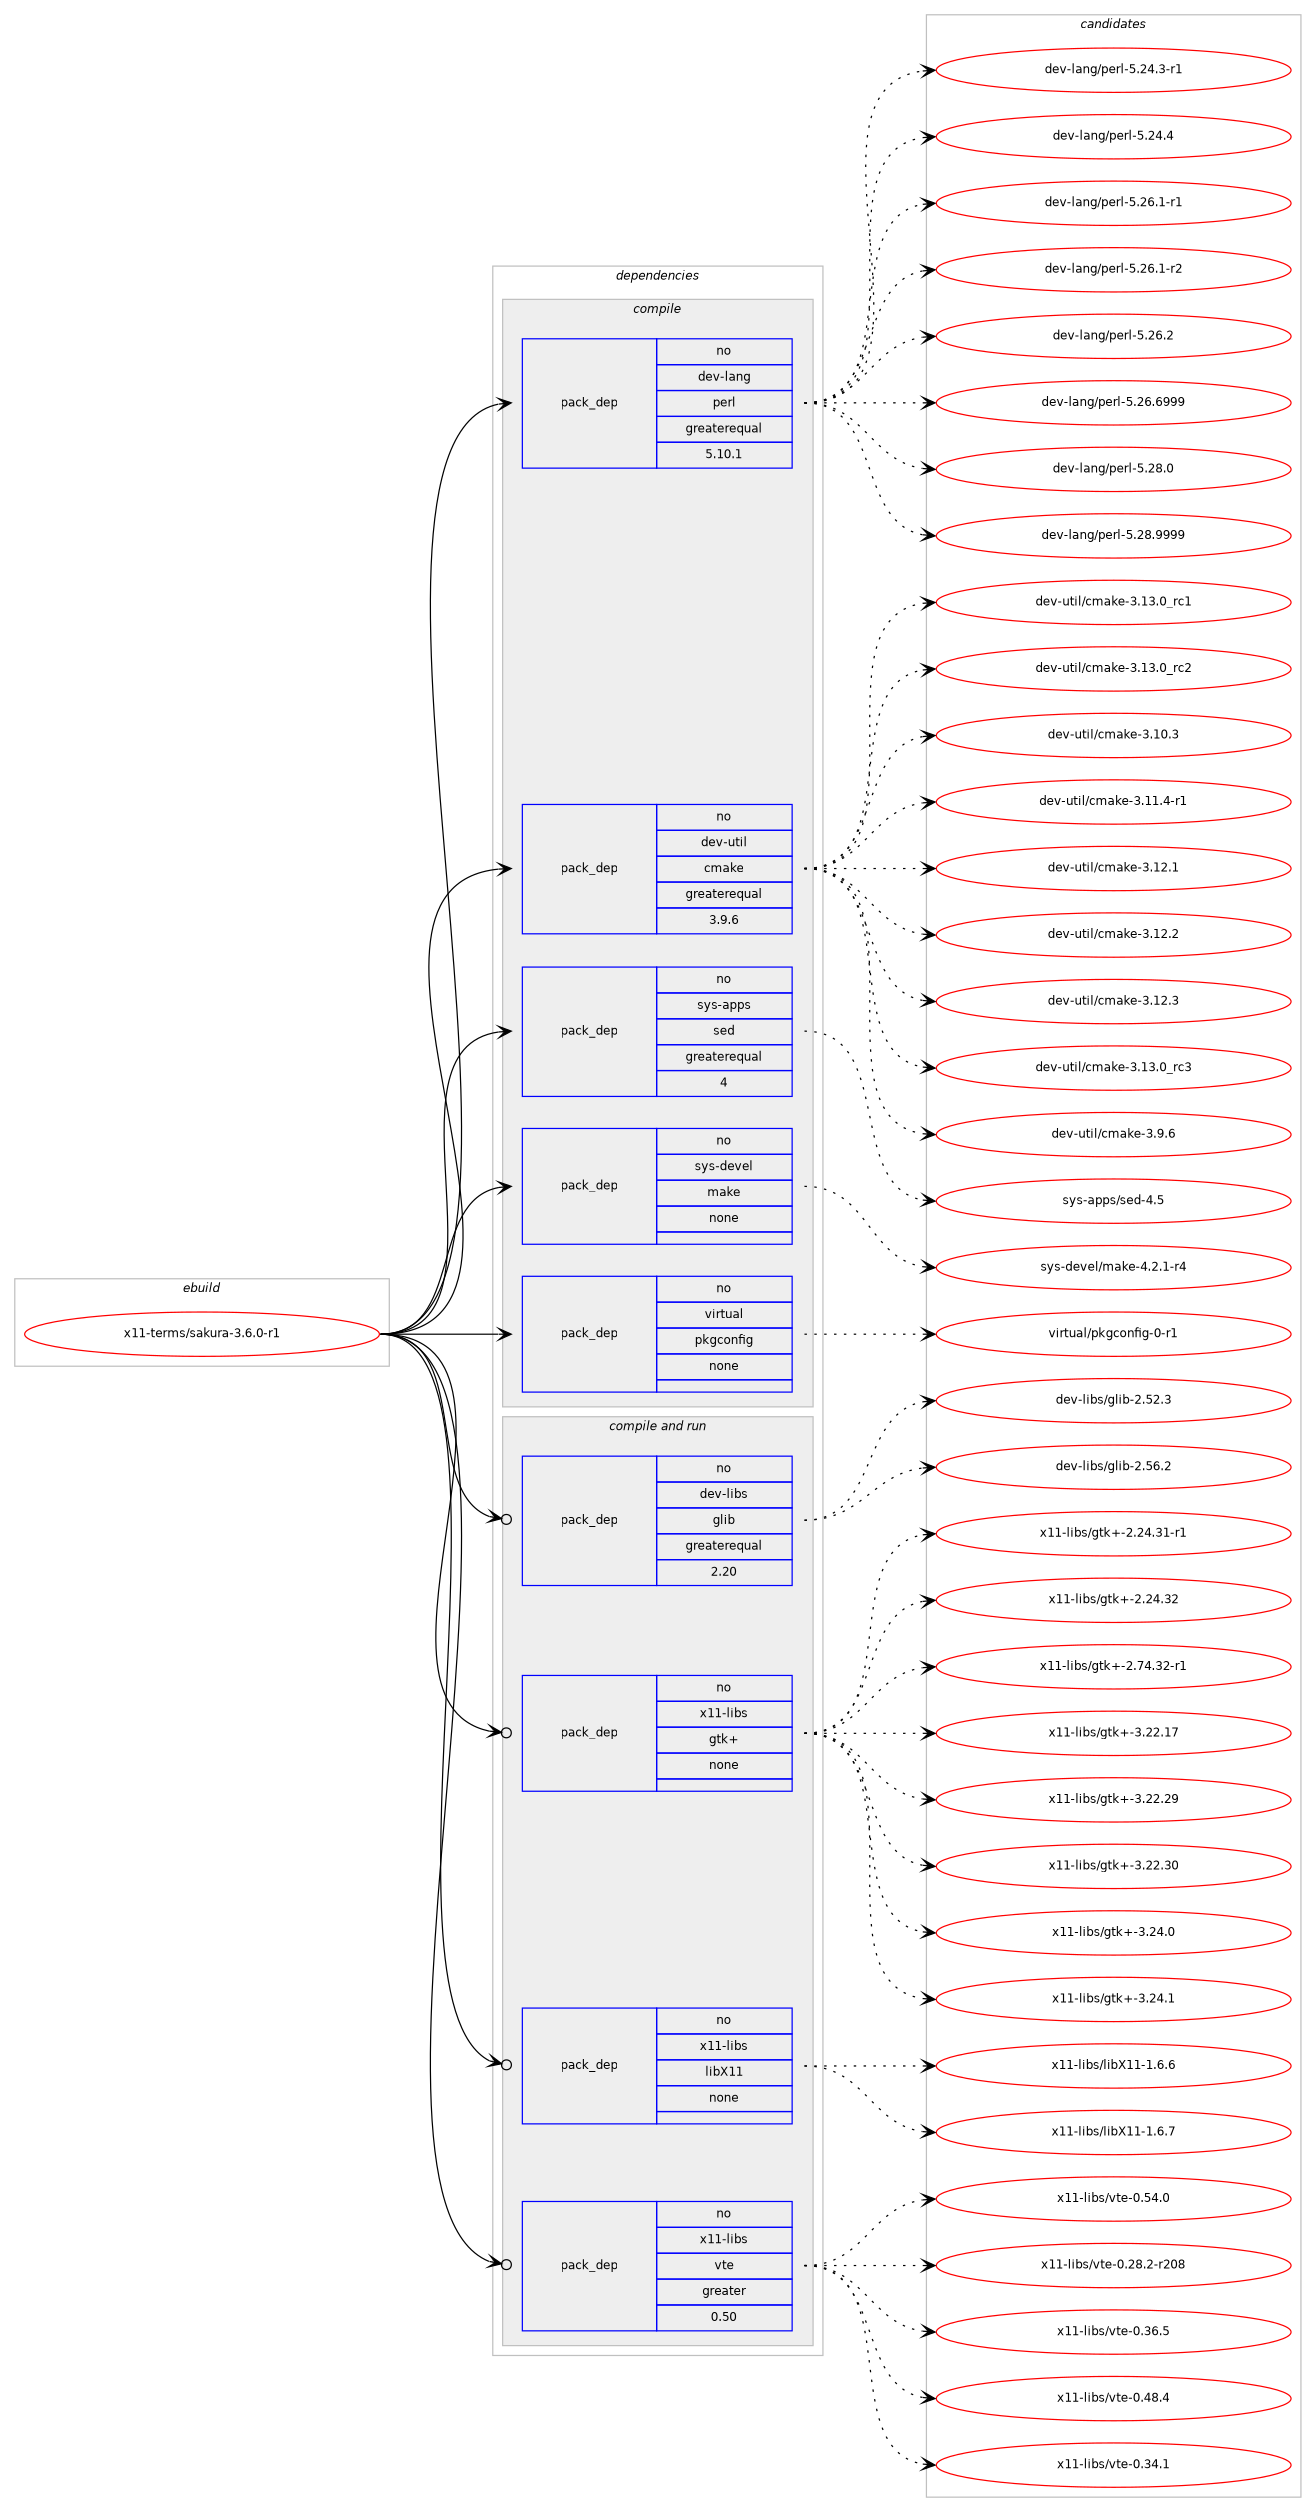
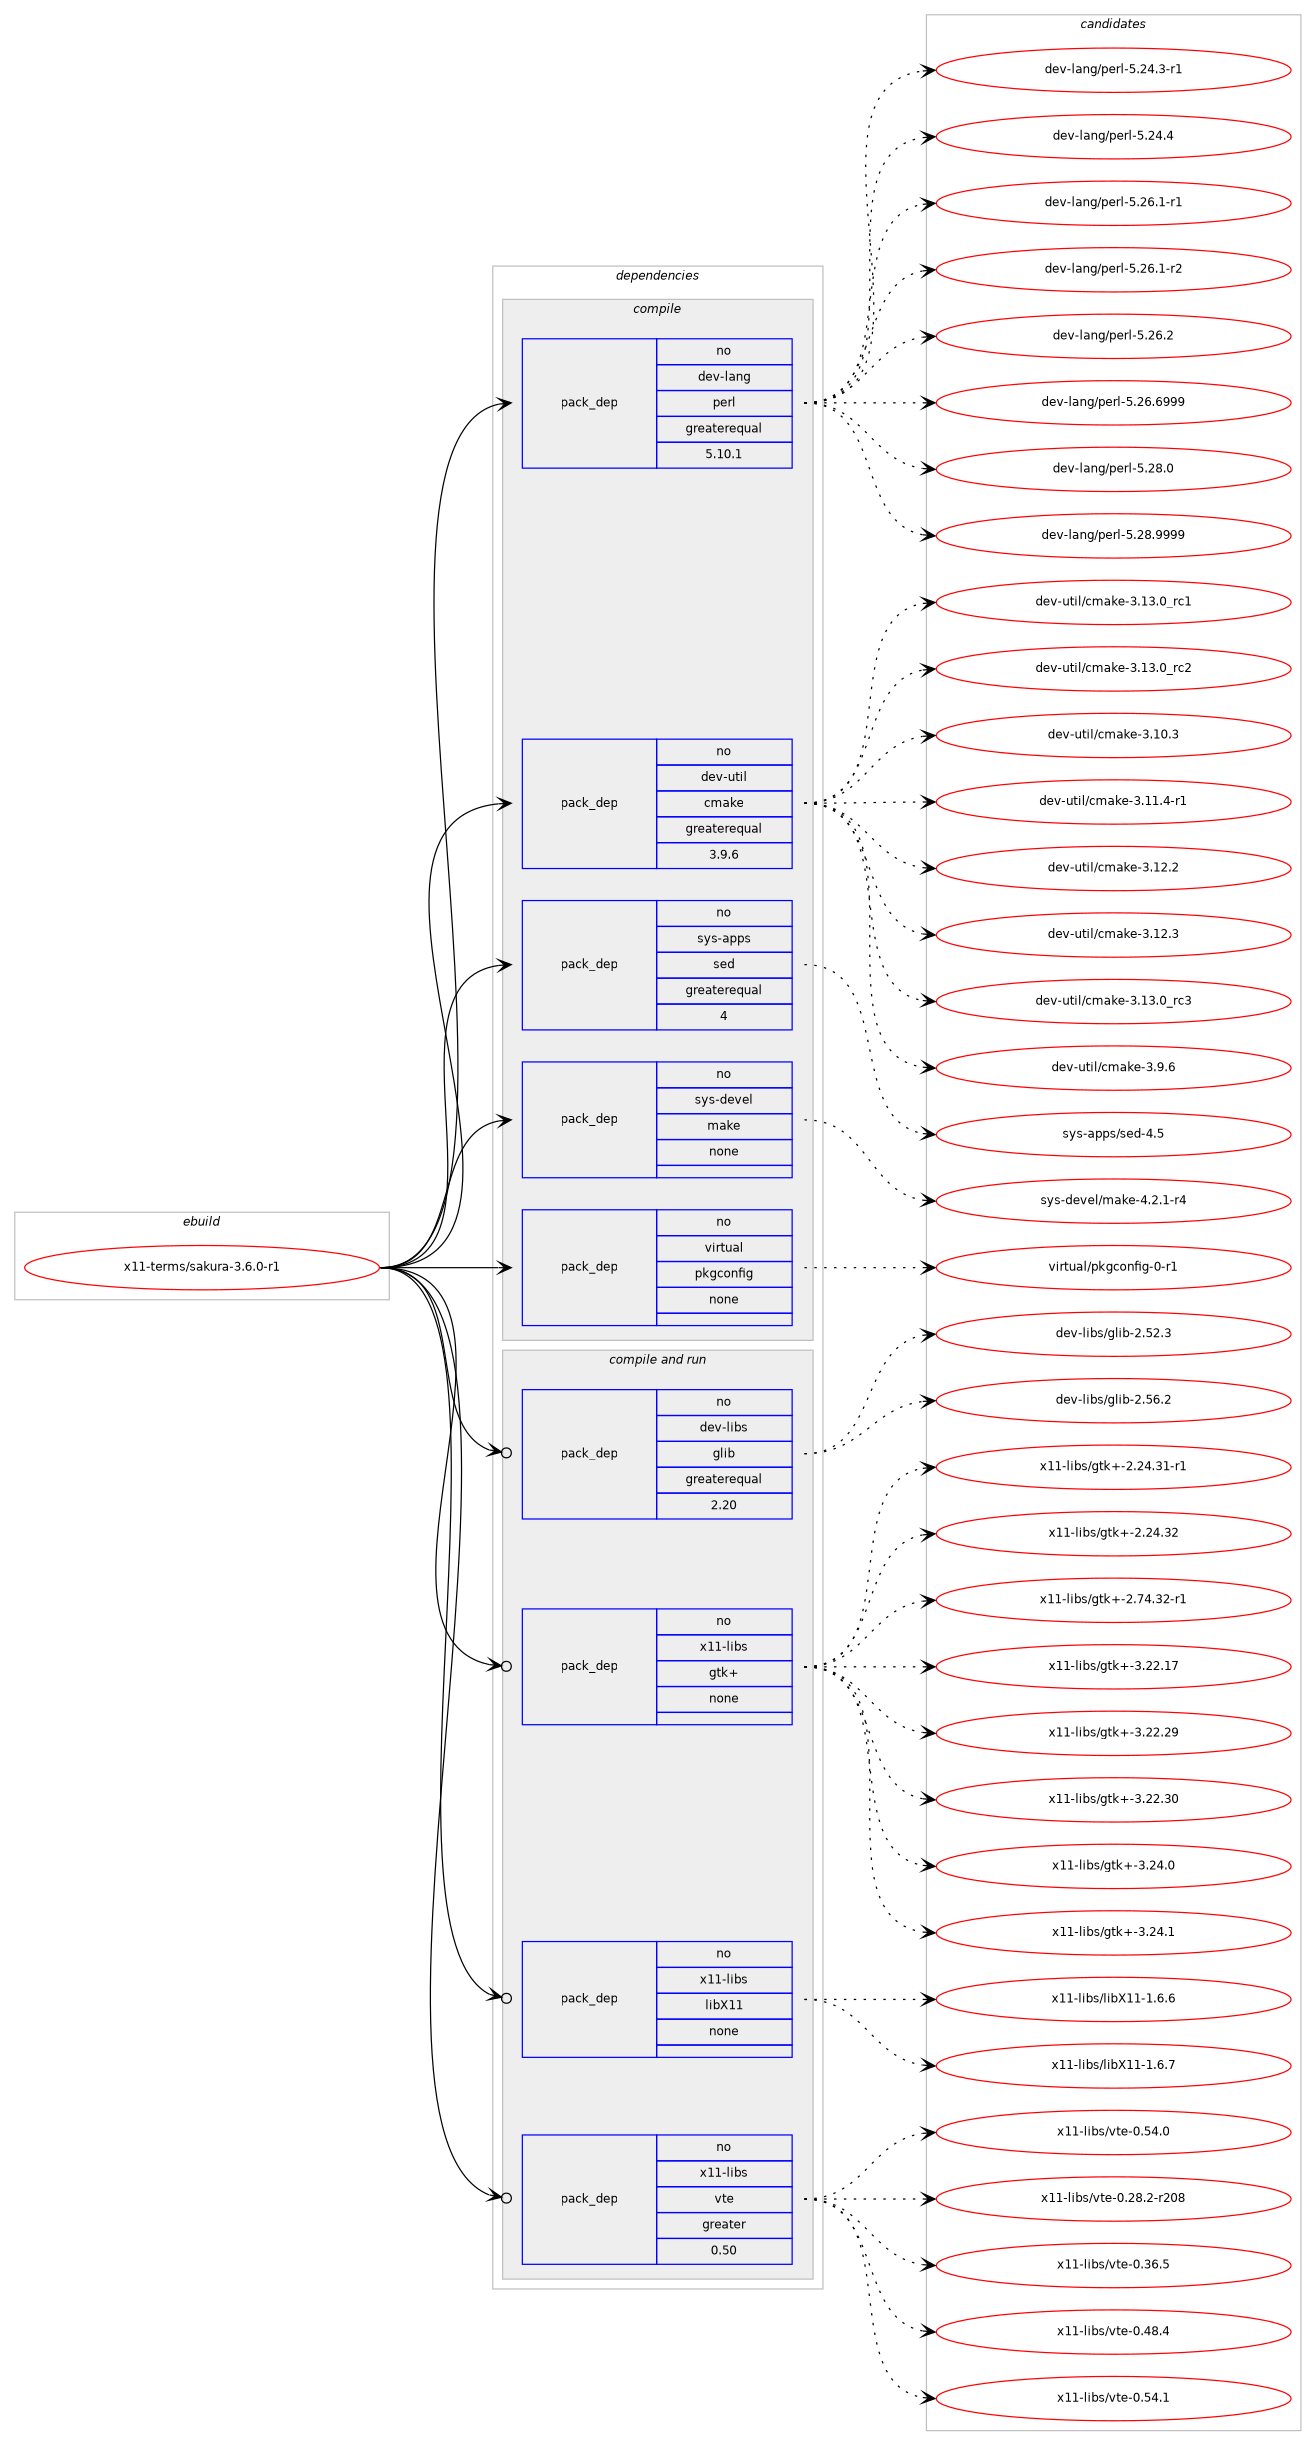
node "dev-util/cmake-3.12.1": removed
node "x11-libs/vte-0.34.1": label "x11-libs/vte-0.34.1" -> "x11-libs/vte-0.54.1"
